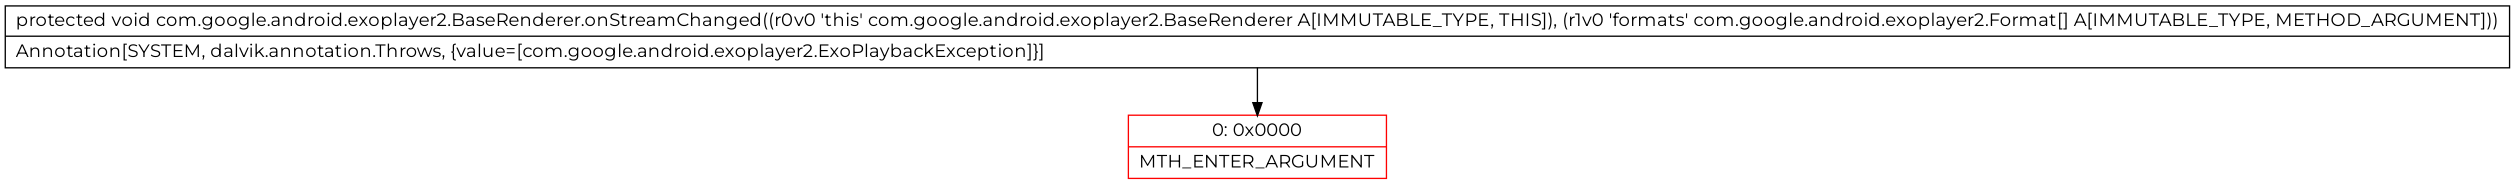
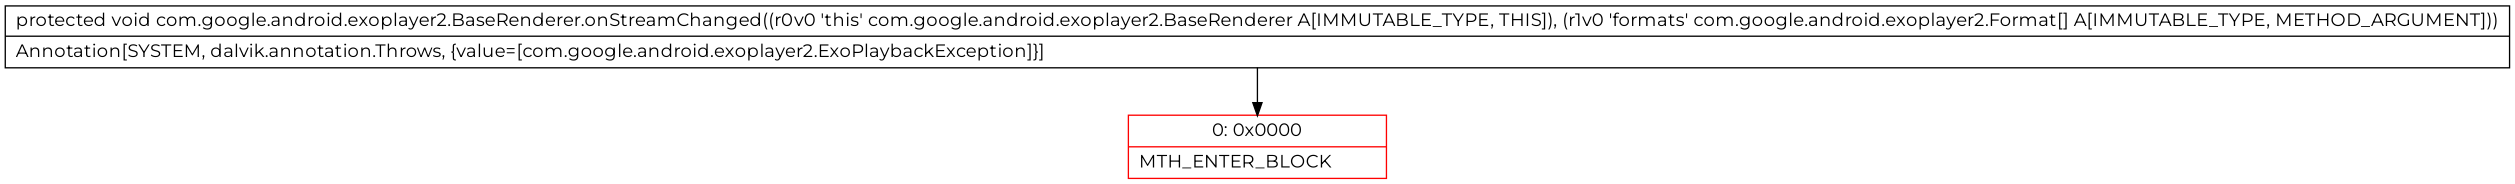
node "0: 0x0000": text "MTH_ENTER_ARGUMENT" -> "MTH_ENTER_BLOCK"
